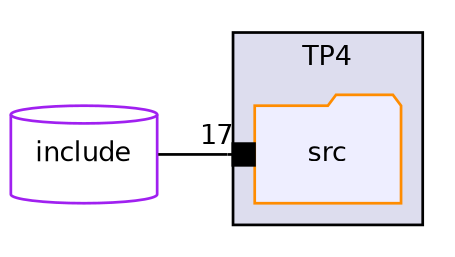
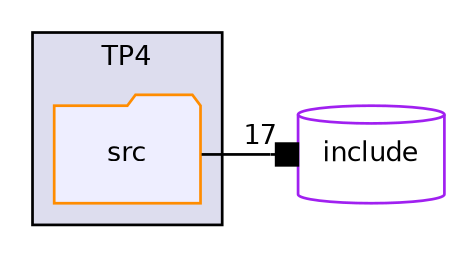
edge "include" -> "src": reversed
